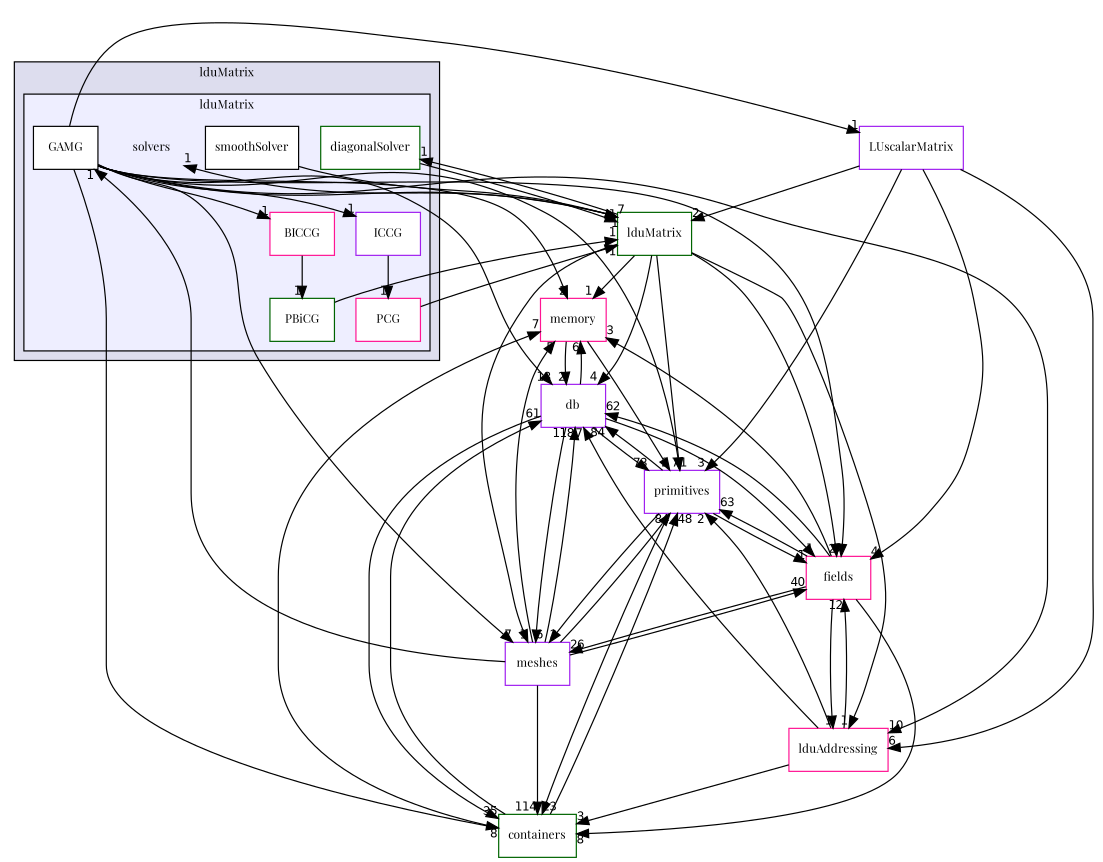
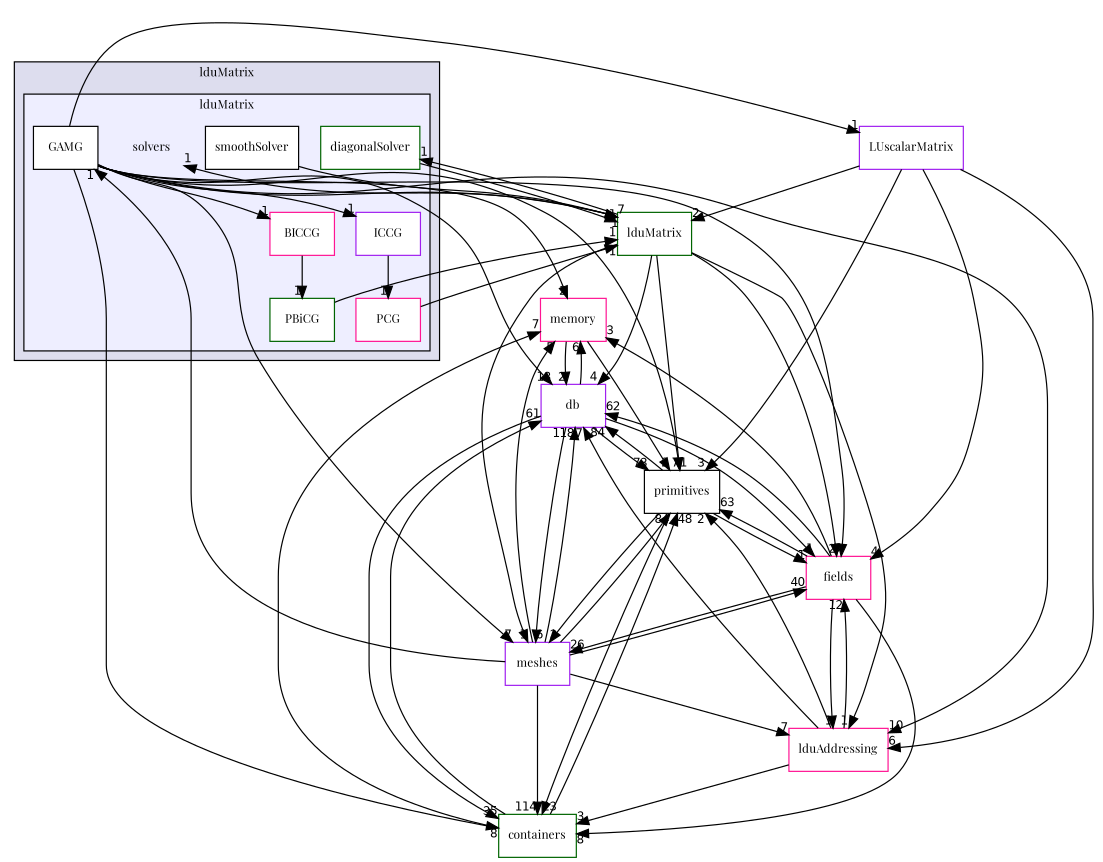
edge "lduMatrix" -> "memory": removed
node "primitives": color purple -> black
edge "meshes" -> "lduAddressing": added
